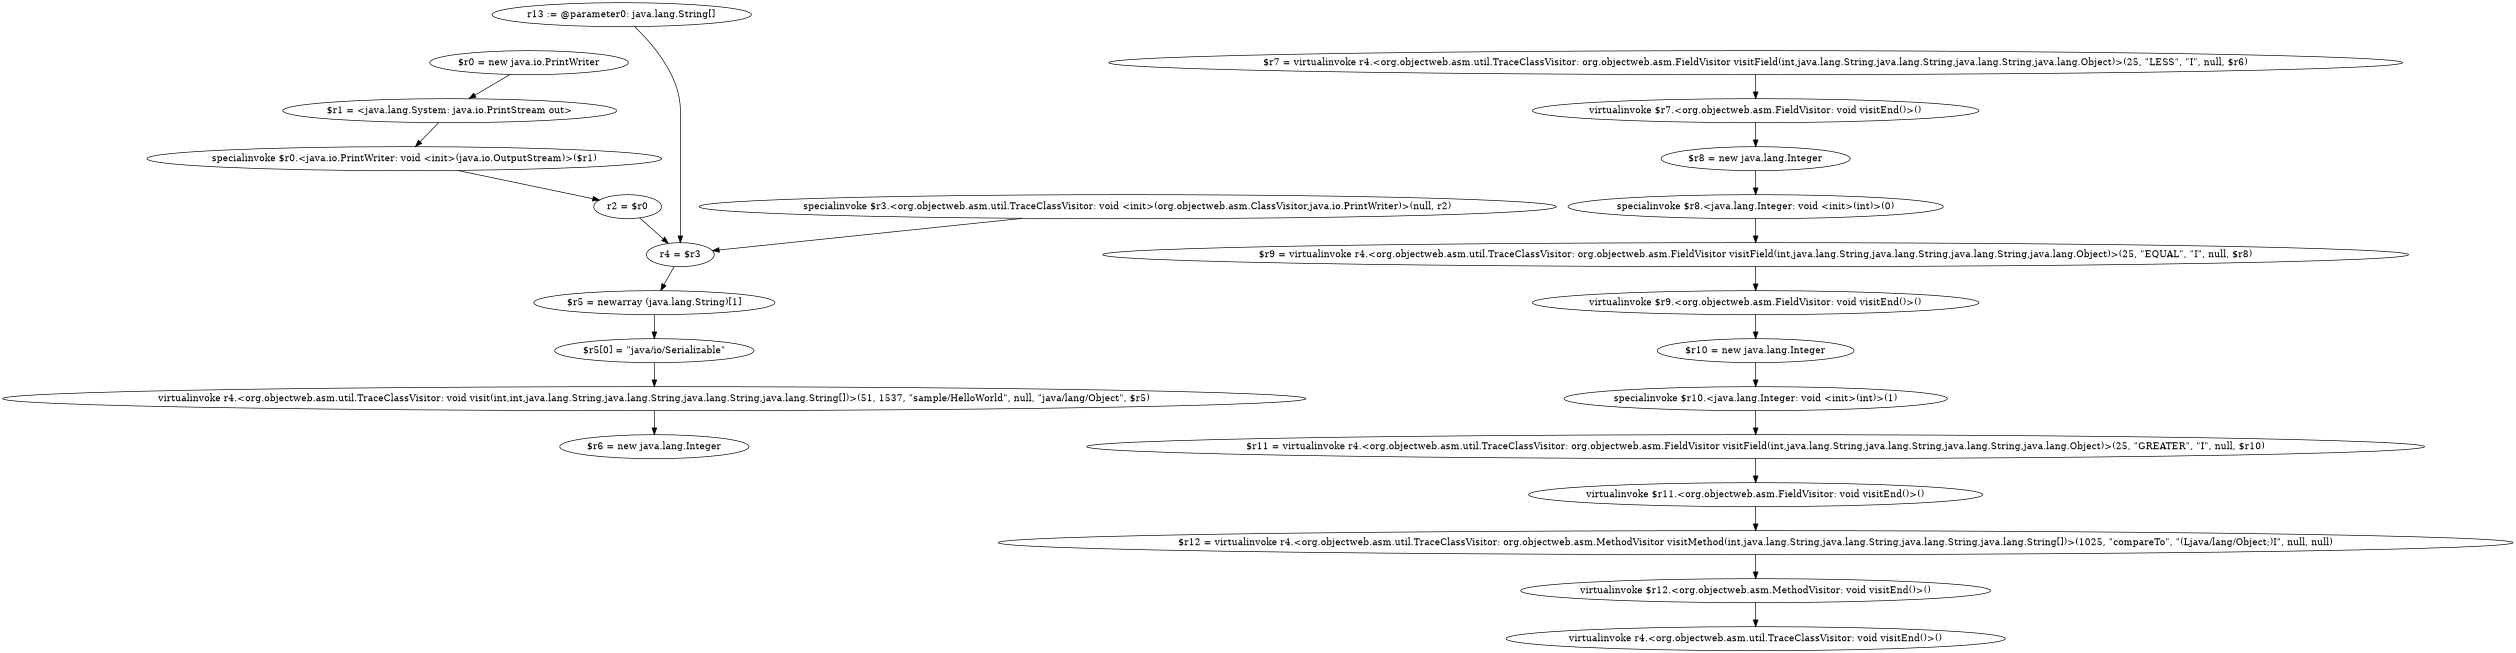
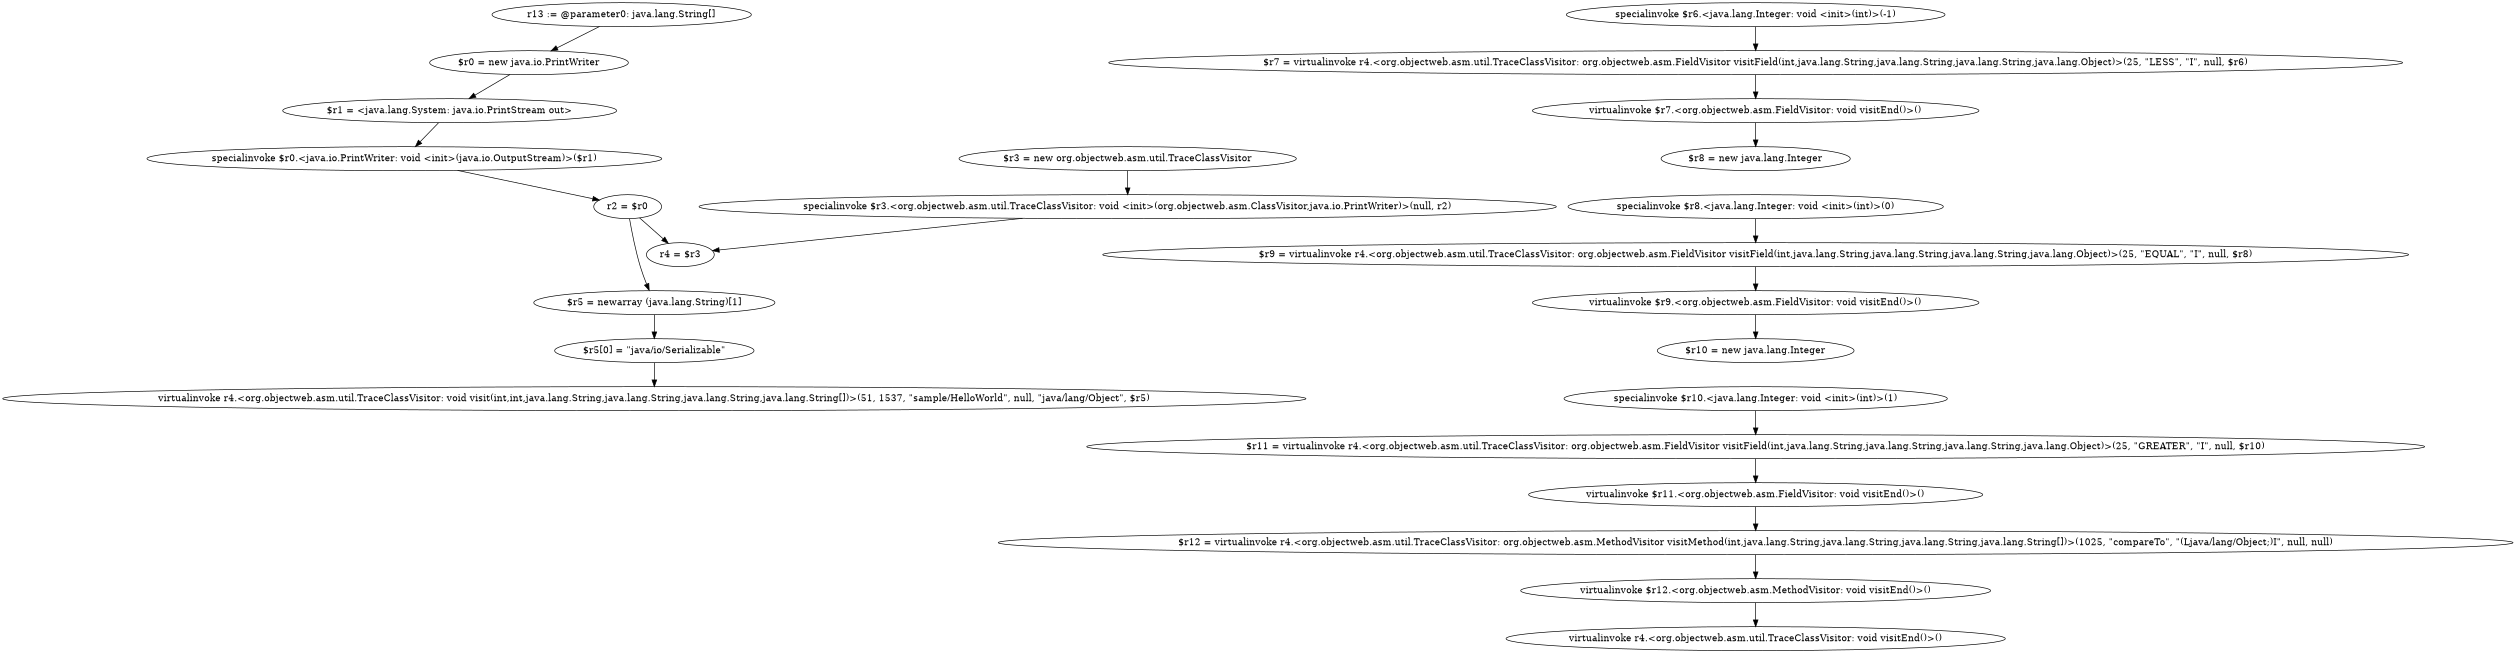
node "specialinvoke $r6.<java.lang.Integer: void <init>(int)>(-1)": added
edge "r13 := @parameter0: java.lang.String[]" -> "r4 = $r3": now "r13 := @parameter0: java.lang.String[]" -> "$r0 = new java.io.PrintWriter"
node "$r3 = new org.objectweb.asm.util.TraceClassVisitor": added
edge "$r8 = new java.lang.Integer" -> "specialinvoke $r8.<java.lang.Integer: void <init>(int)>(0)": removed
edge "r4 = $r3" -> "$r5 = newarray (java.lang.String)[1]": now "r2 = $r0" -> "$r5 = newarray (java.lang.String)[1]"
edge "$r10 = new java.lang.Integer" -> "specialinvoke $r10.<java.lang.Integer: void <init>(int)>(1)": removed
node "$r6 = new java.lang.Integer": removed
